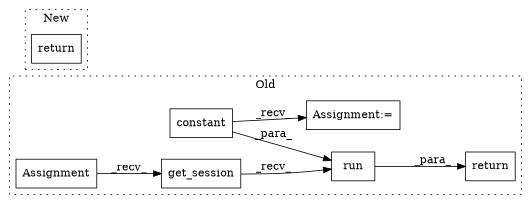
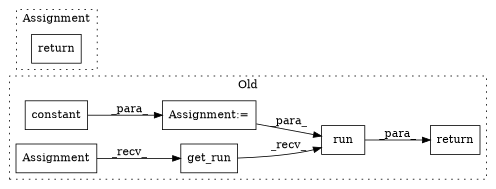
cluster "New": label "New" -> "Assignment"
edge "constant" -> "Assignment:=": label "_recv_" -> "_para_"
edge "constant" -> "run": now "Assignment:=" -> "run"
node "get_session": label "get_session" -> "get_run"
